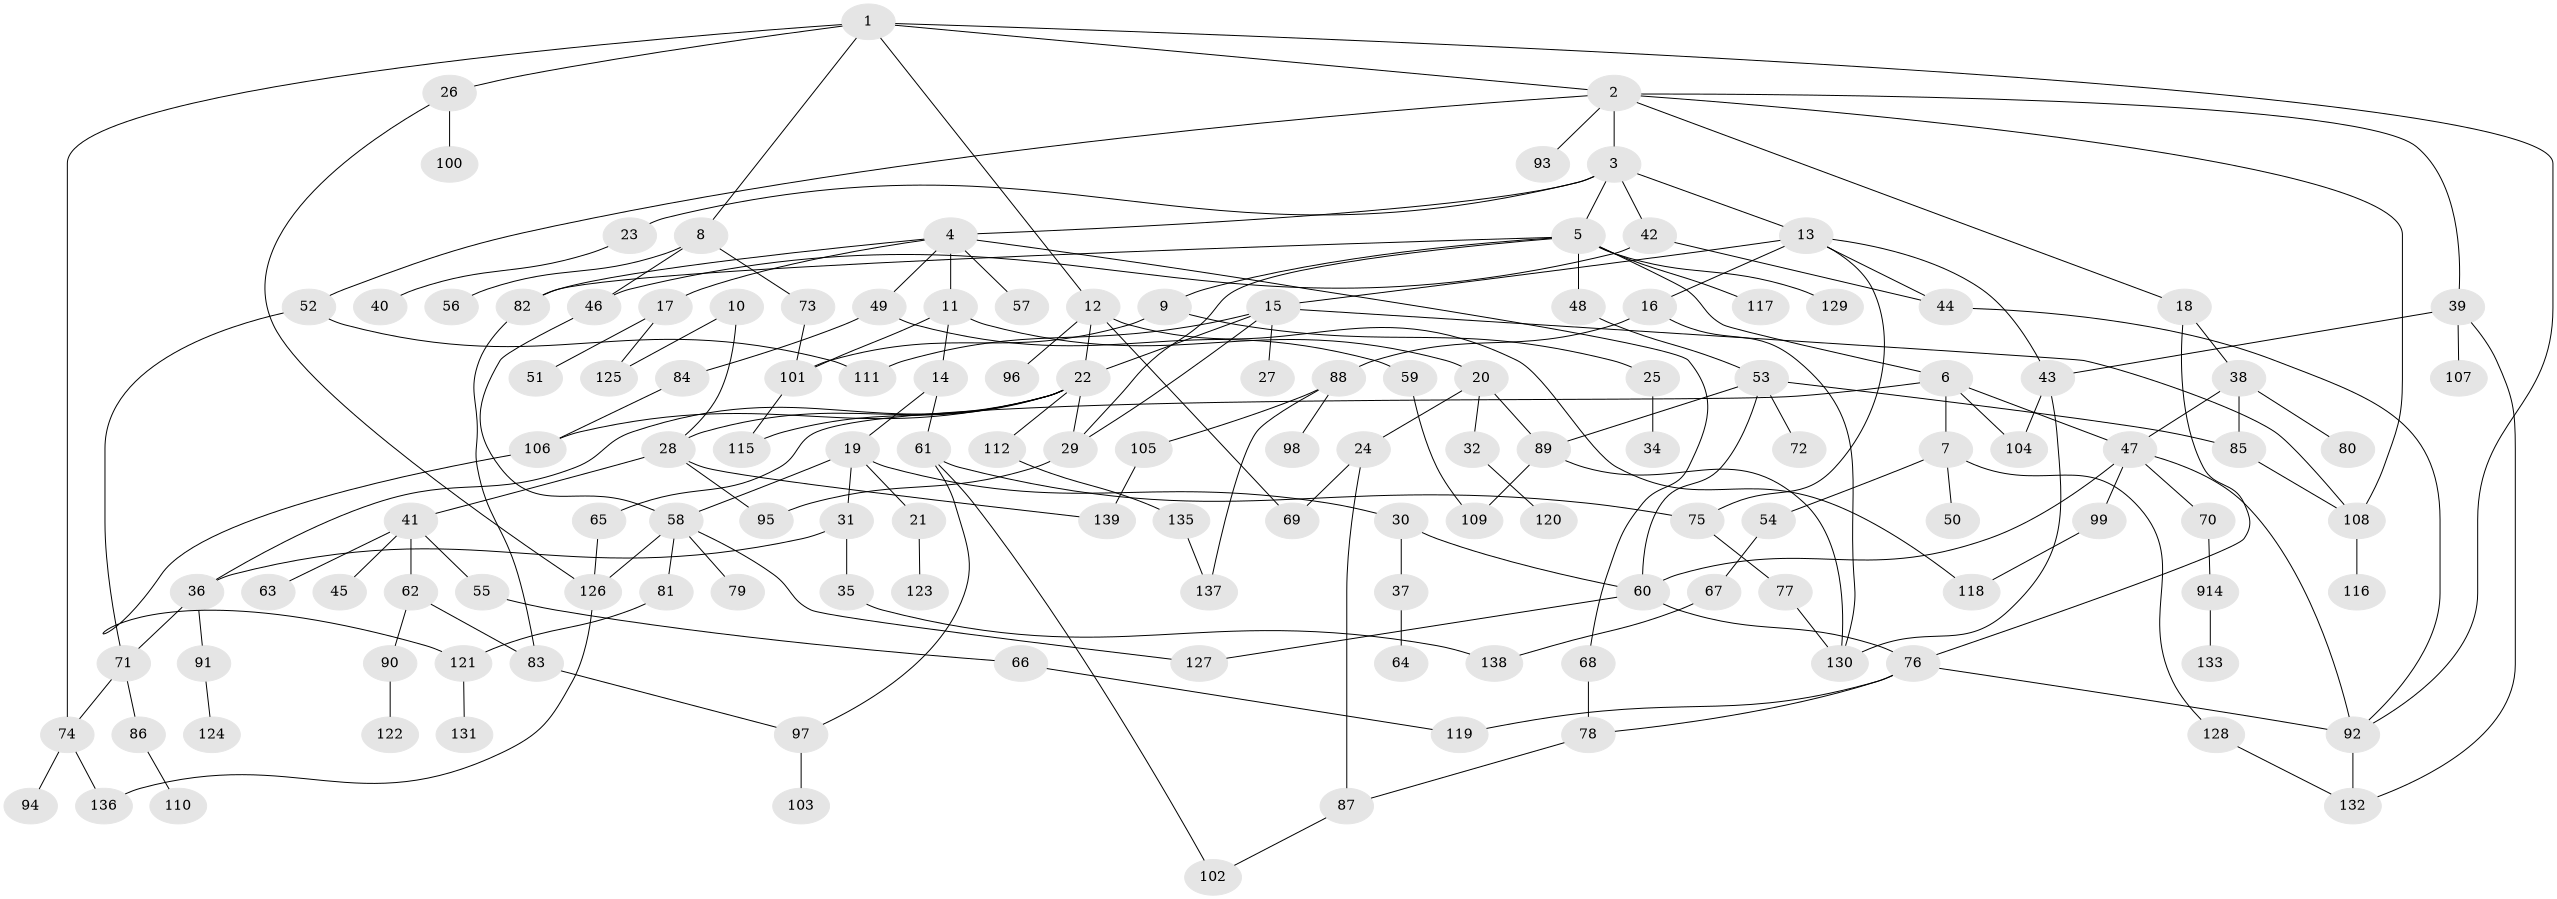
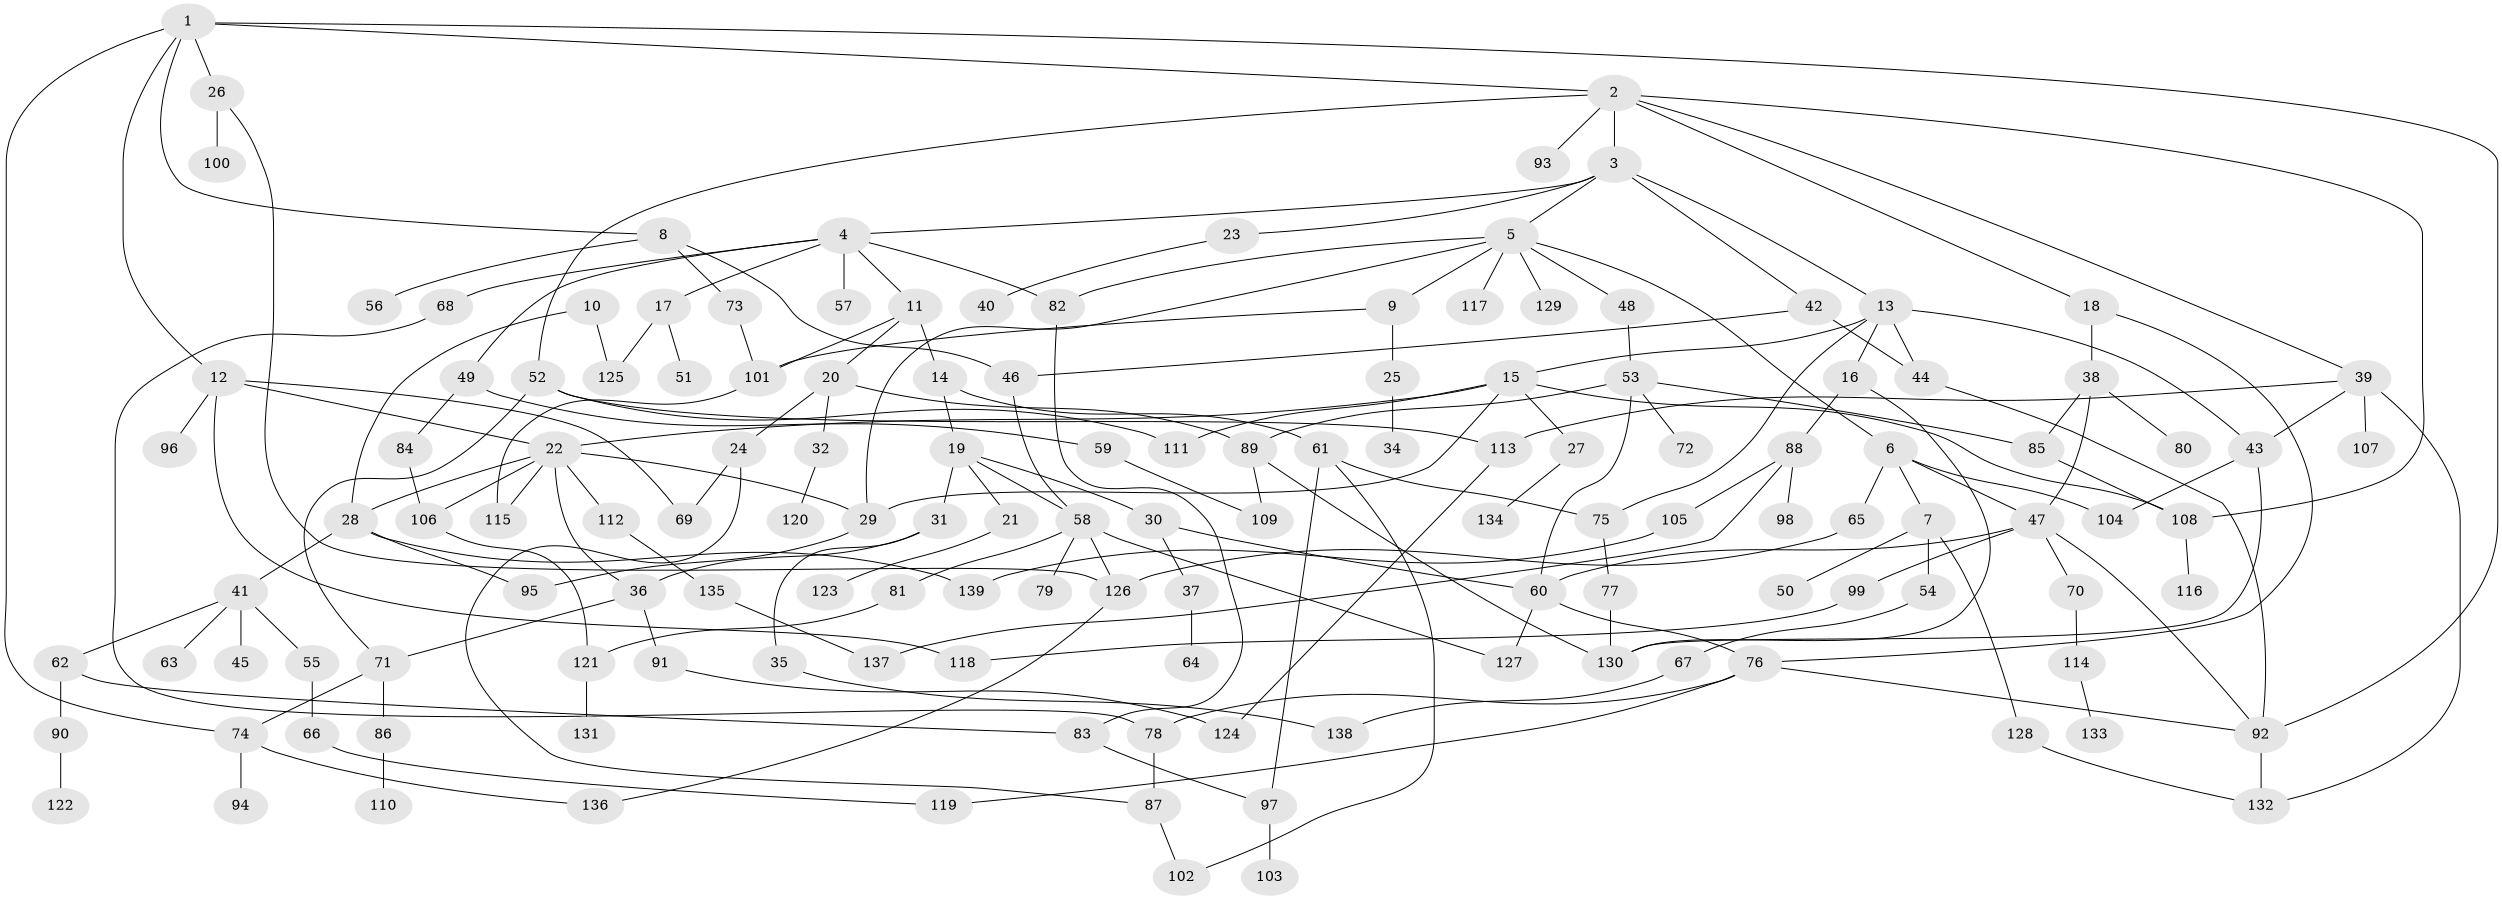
node "113": added
node "134": added
node "914": label "914" -> "114"
